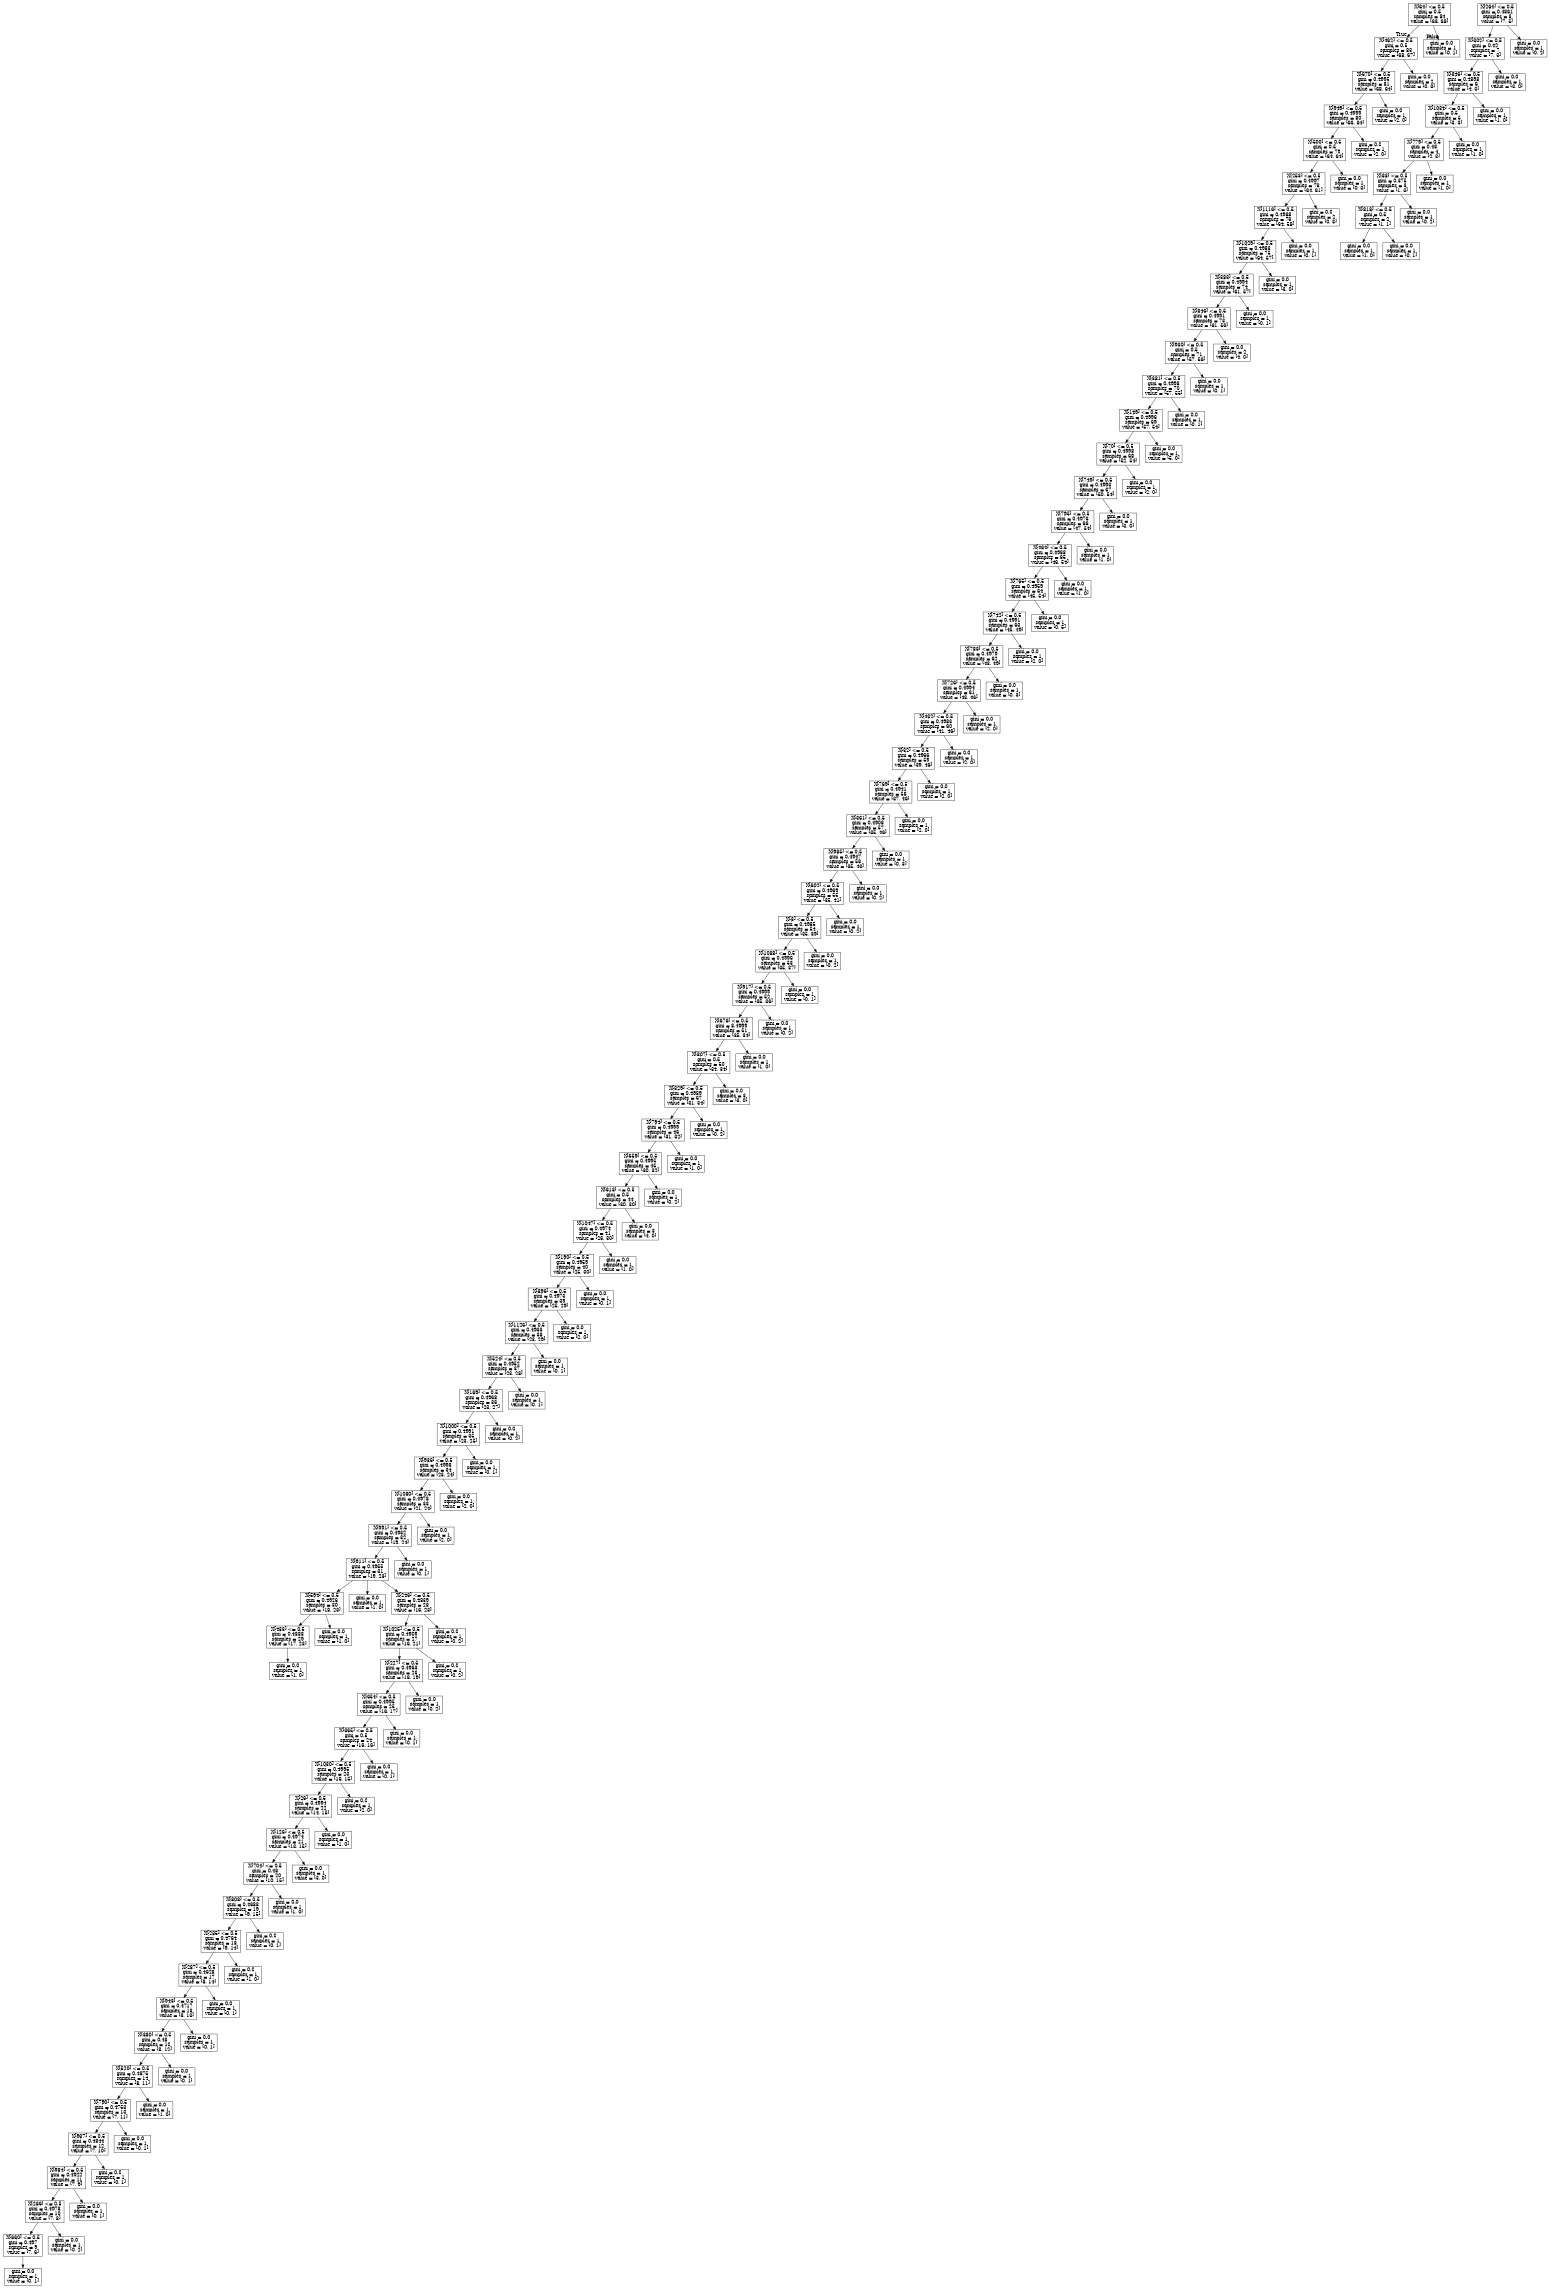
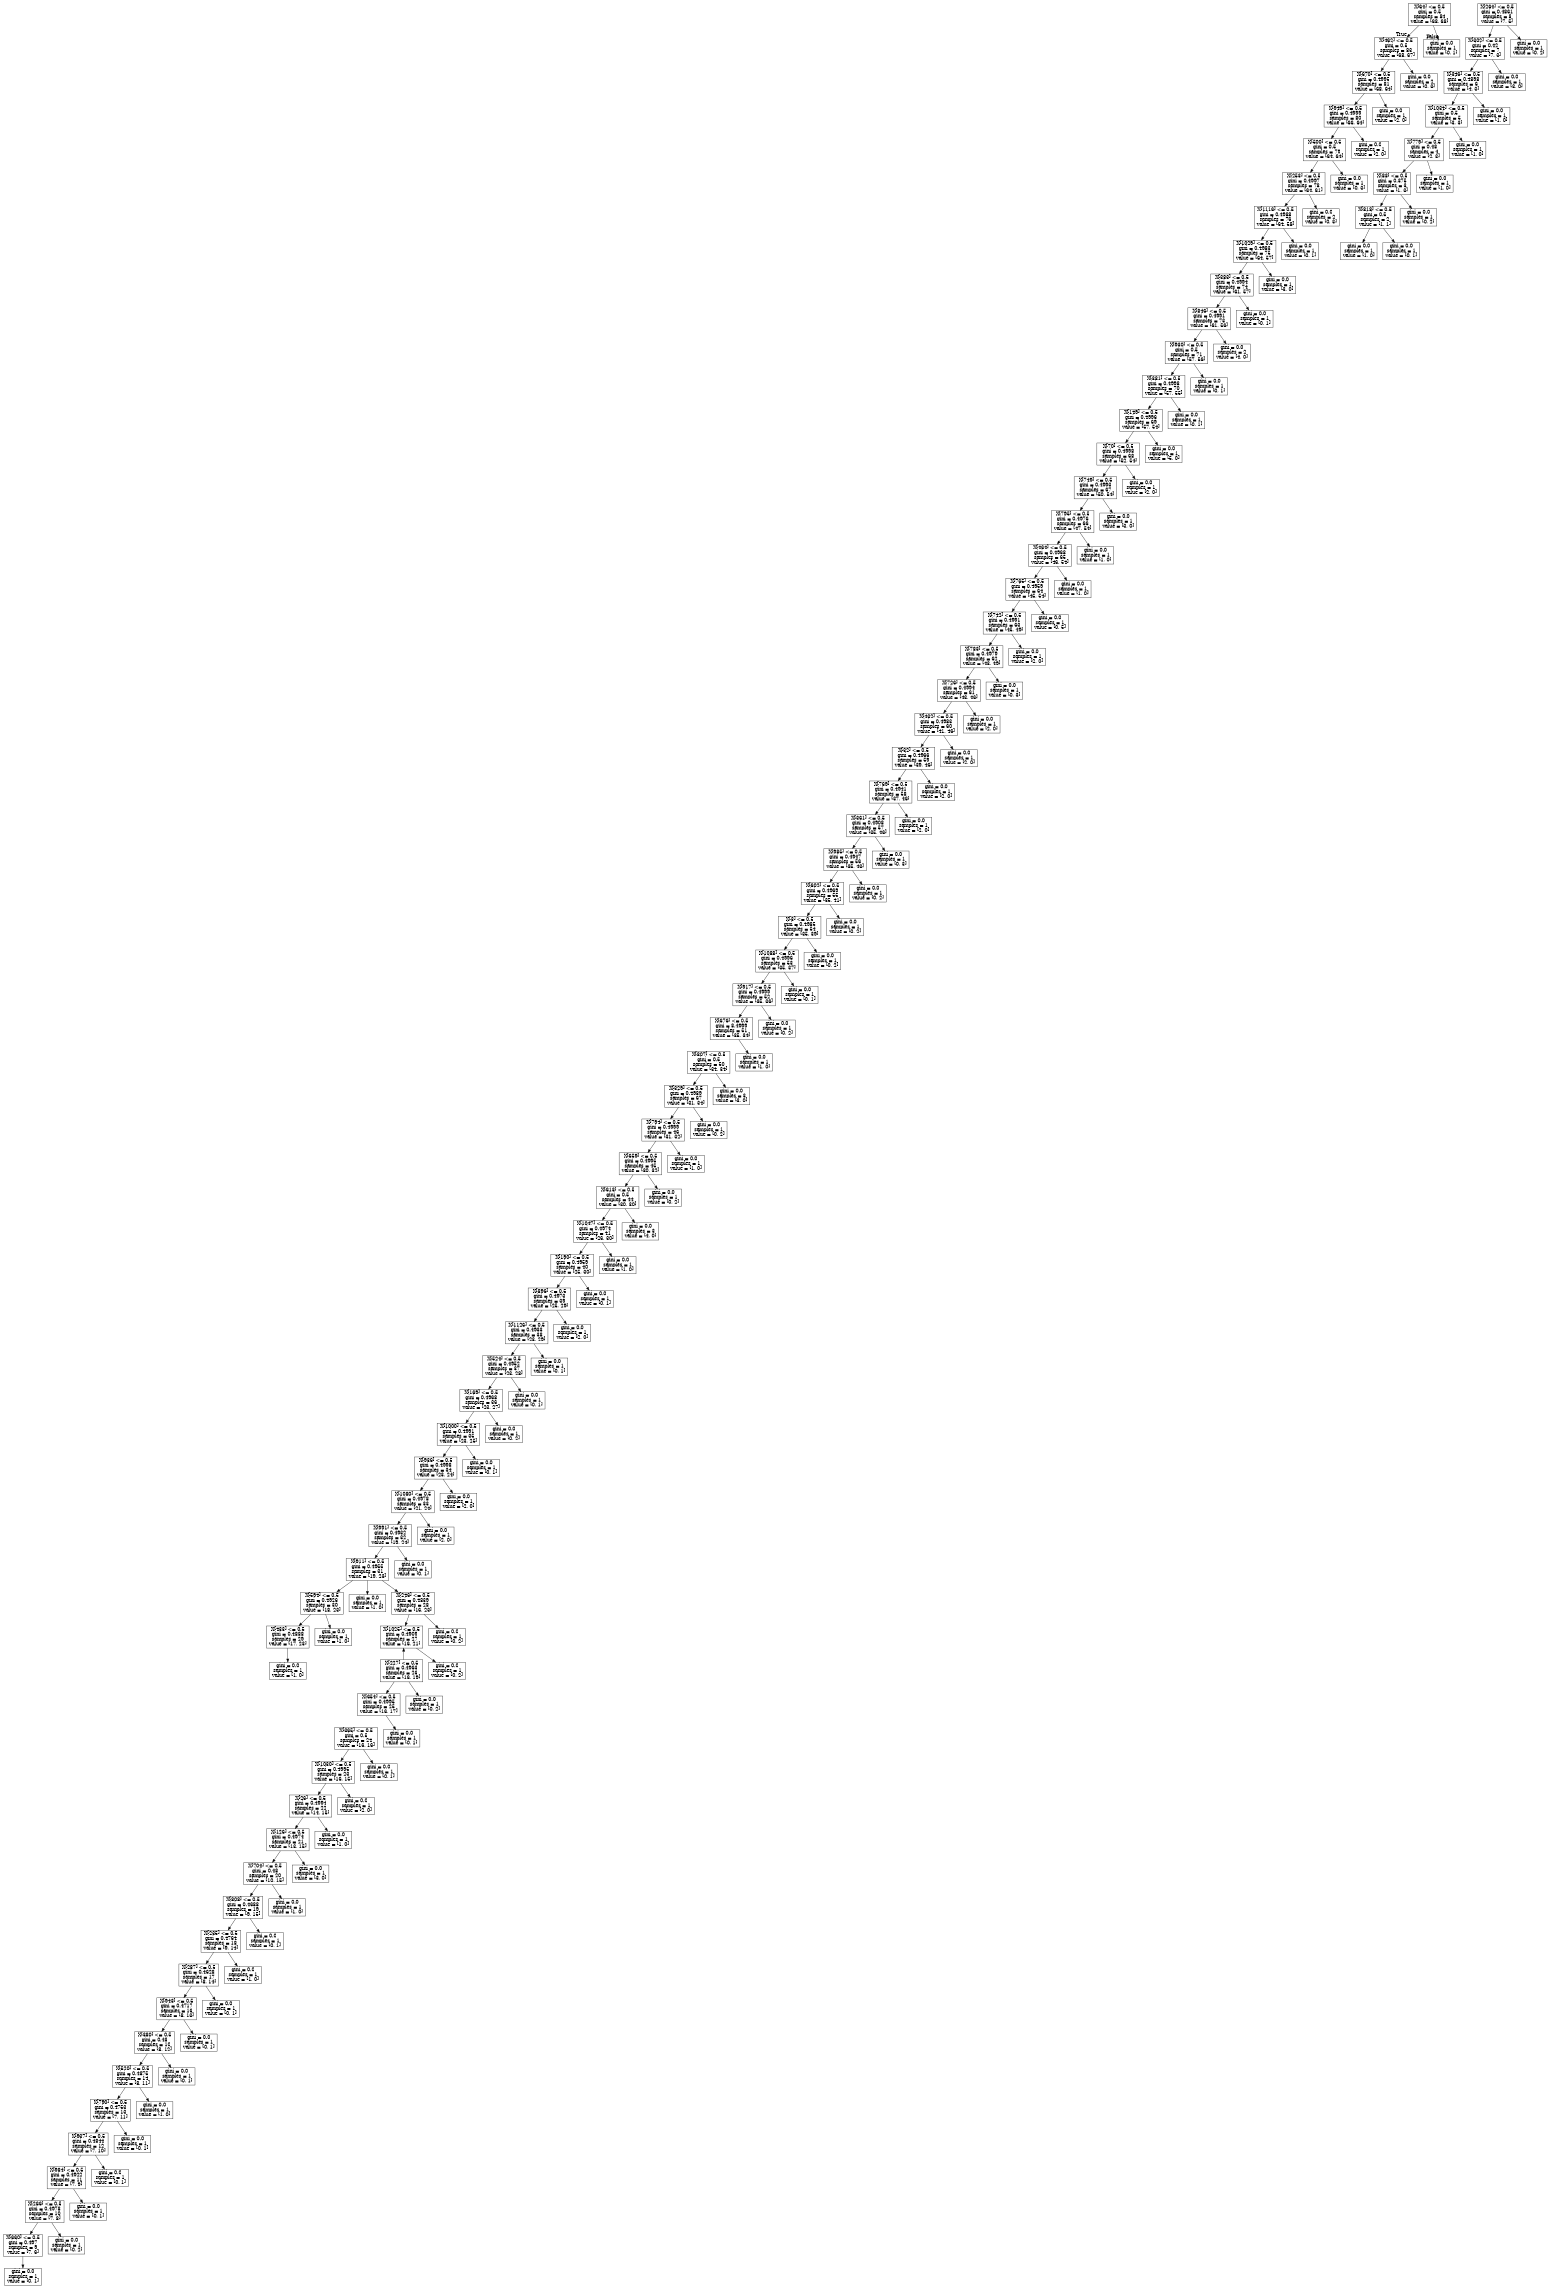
edge "X[676] <= 0.5 gini = 8.4999 samples = 51 value = [35, 34]" -> "X[807] <= 0.5 gini = 0.5 samples = 50 value = [34, 34]": removed
edge "X[1025] <= 0.5 gini = 0.4909 samples = 27 value = [16, 21]" -> "X[227] <= 0.5 gini = 0.4963 samples = 26 value = [16, 19]": reversed
edge "X[654] <= 0.5 gini = 0.4995 samples = 25 value = [16, 17]" -> "X[365] <= 0.5 gini = 0.5 samples = 24 value = [16, 16]": removed
